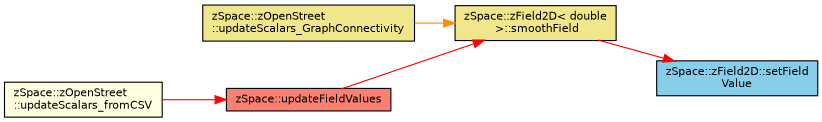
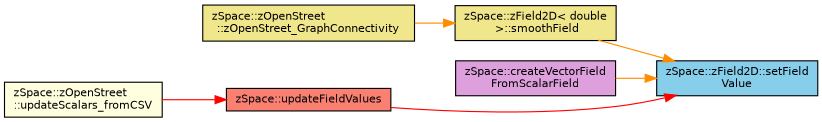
node "zSpace::zOpenStreet ::updateScalars_GraphConnectivity": label "zSpace::zOpenStreet ::updateScalars_GraphConnectivity" -> "zSpace::zOpenStreet ::zOpenStreet_GraphConnectivity"
edge "zSpace::zField2D< double >::smoothField" -> "zSpace::zField2D::setField Value": color red -> darkorange
edge "zSpace::updateFieldValues" -> "zSpace::zField2D< double >::smoothField": now "zSpace::updateFieldValues" -> "zSpace::zField2D::setField Value"
node "zSpace::createVectorField FromScalarField": added
